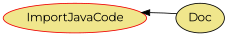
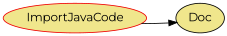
edge "Doc" -> "ImportJavaCode": reversed
